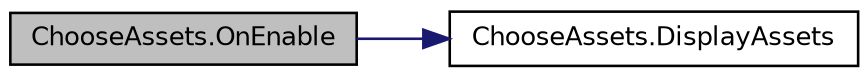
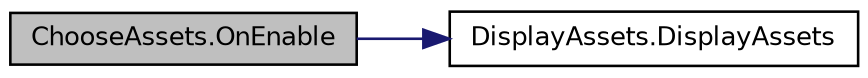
node "ChooseAssets.DisplayAssets": label "ChooseAssets.DisplayAssets" -> "DisplayAssets.DisplayAssets"
